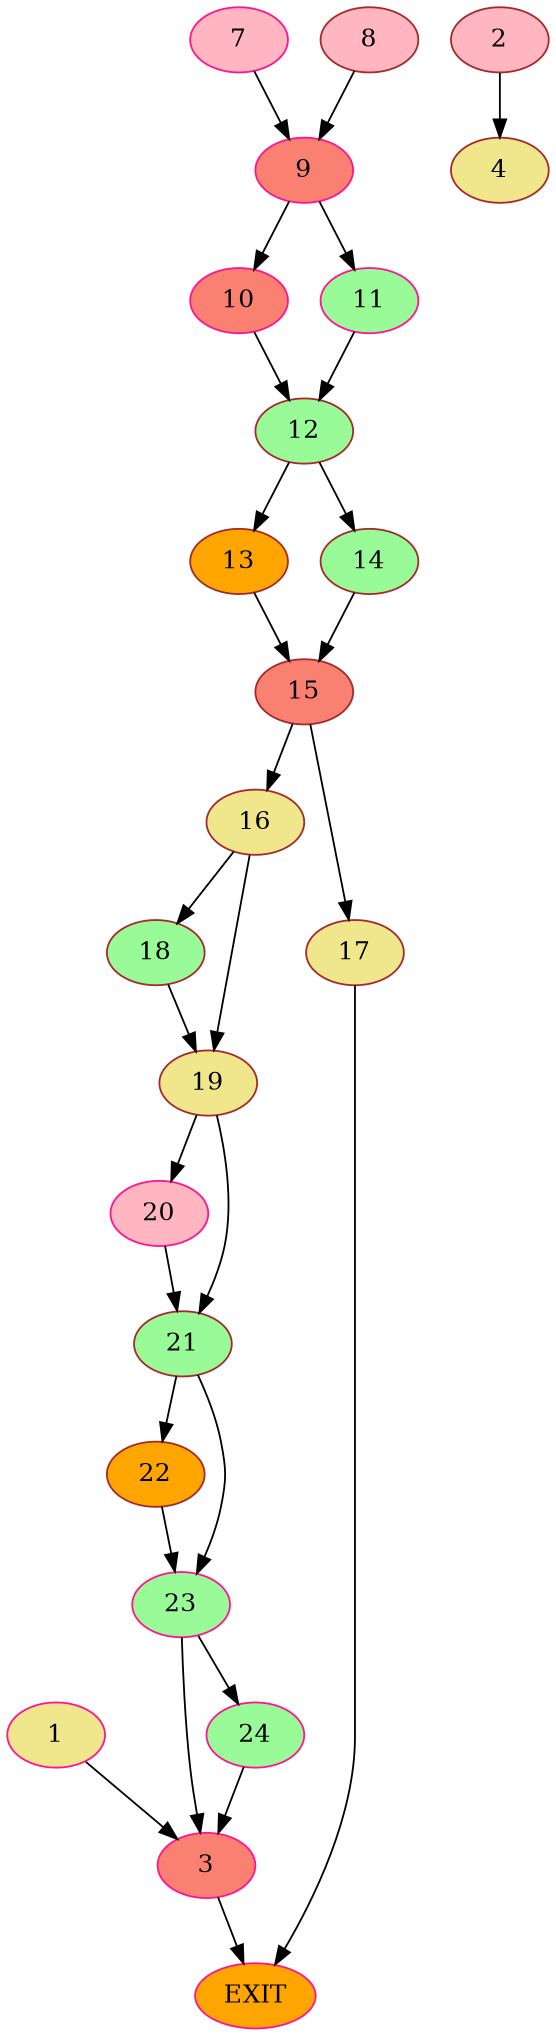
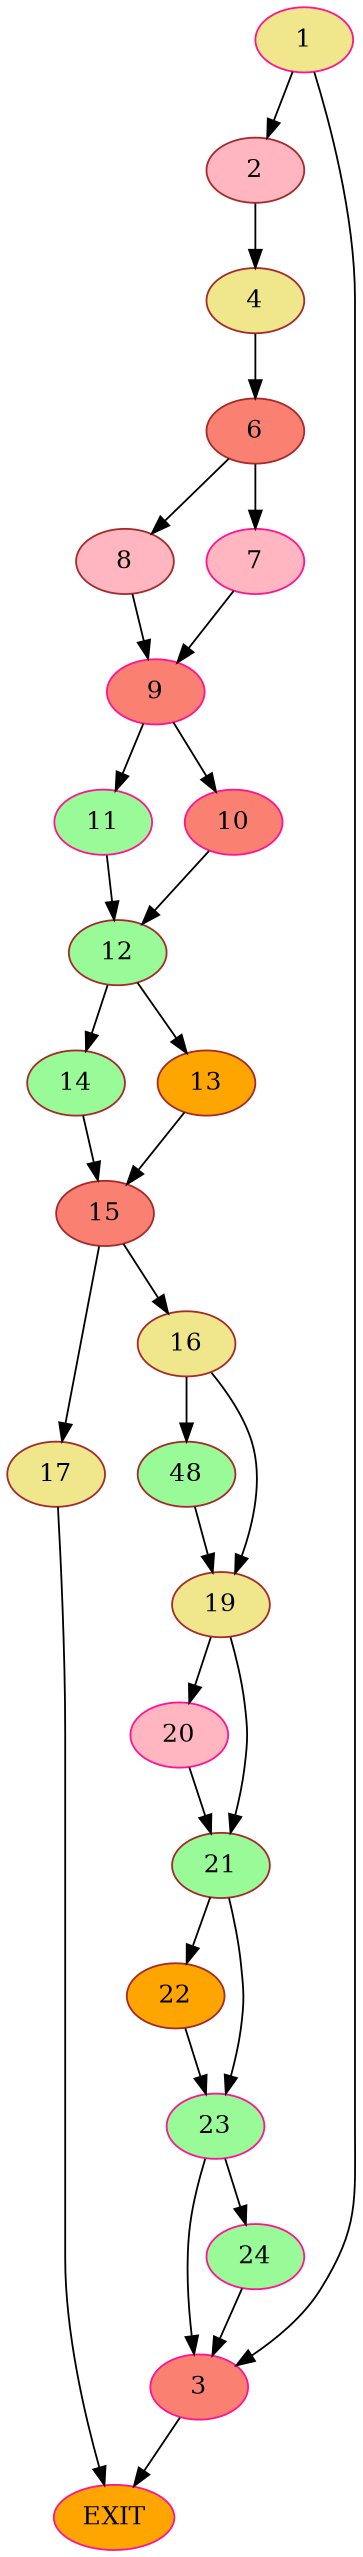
edge "1" -> "2": added
node "6": added
node "18": label "18" -> "48"
